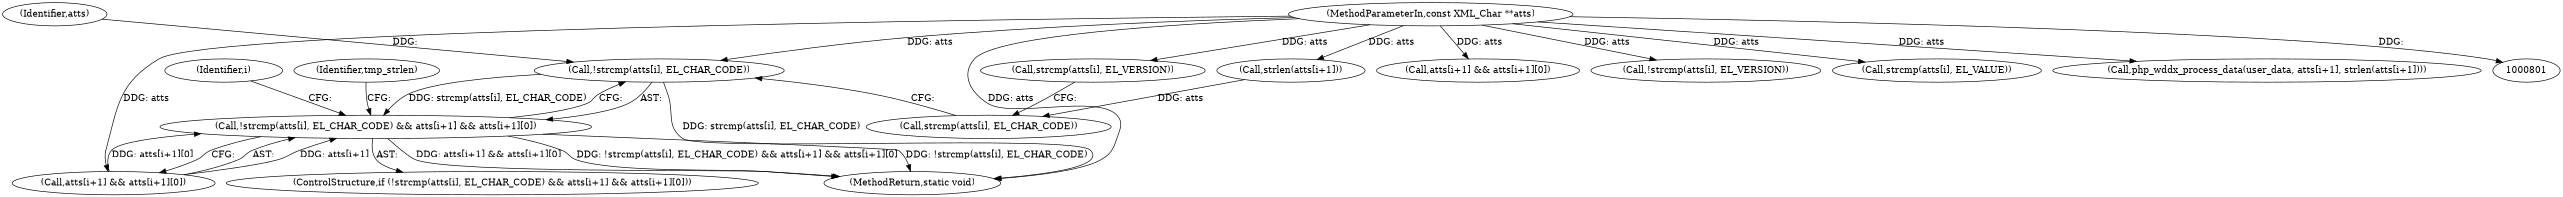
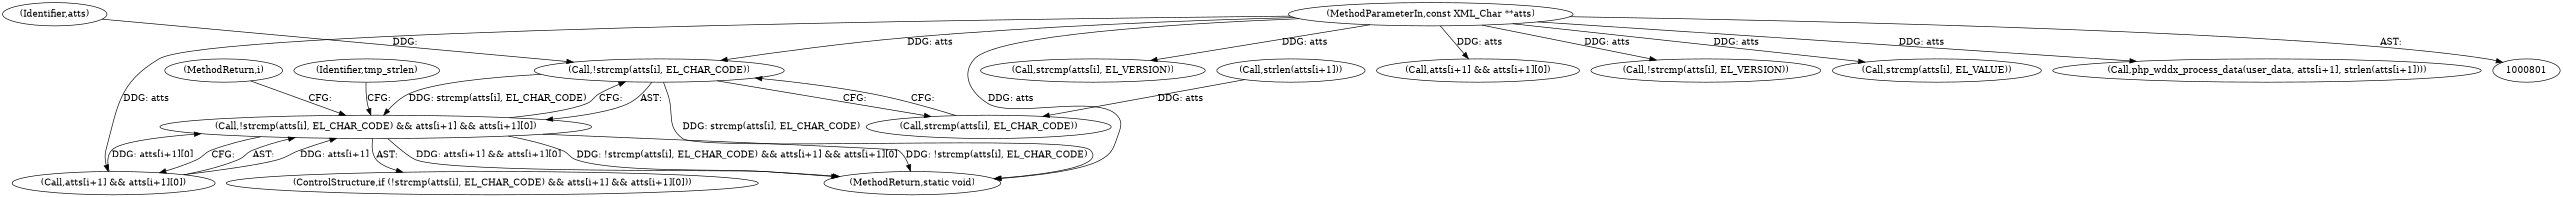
edge "(MethodParameterIn,const XML_Char **atts)" -> "(Call,strlen(atts[i+1]))": removed, label "DDG: atts"
edge "(MethodParameterIn,const XML_Char **atts)" -> "1000801": label "DDG: " -> "AST: "
node "(Identifier,i)": label "(Identifier,i)" -> "(MethodReturn,i)"
edge "(Call,strcmp(atts[i], EL_VERSION))" -> "(Call,strcmp(atts[i], EL_CHAR_CODE))": now "(Call,!strcmp(atts[i], EL_CHAR_CODE))" -> "(Call,strcmp(atts[i], EL_CHAR_CODE))"
